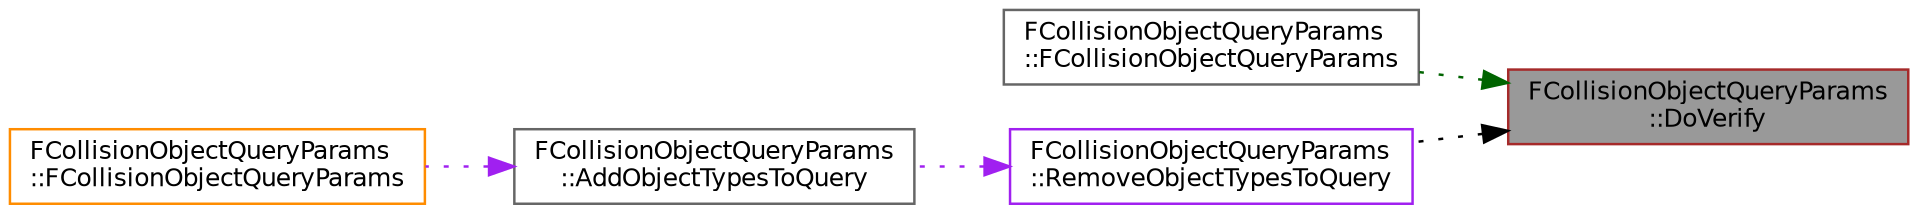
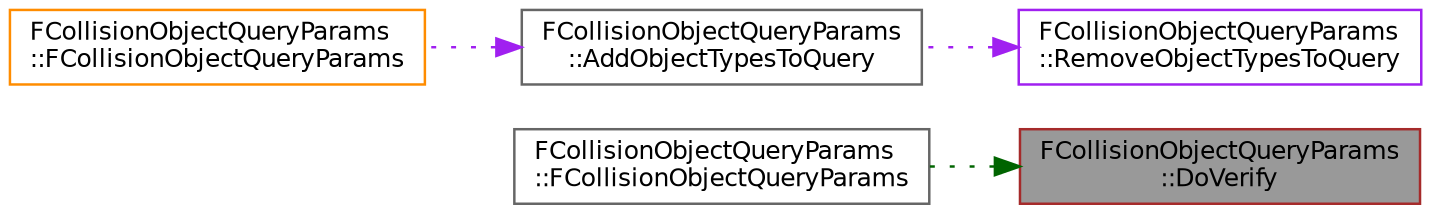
edge "FCollisionObjectQueryParams ::RemoveObjectTypesToQuery" -> "FCollisionObjectQueryParams ::DoVerify": removed
